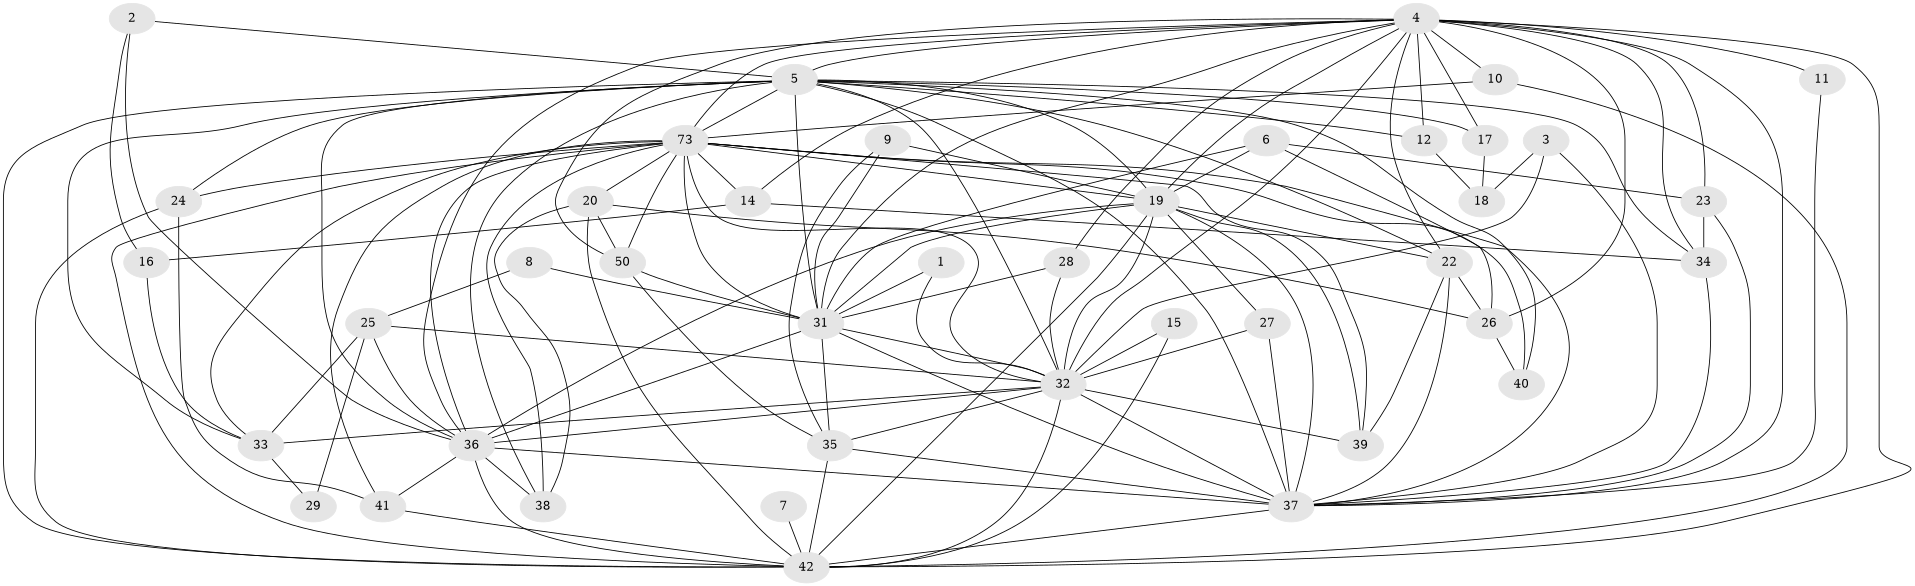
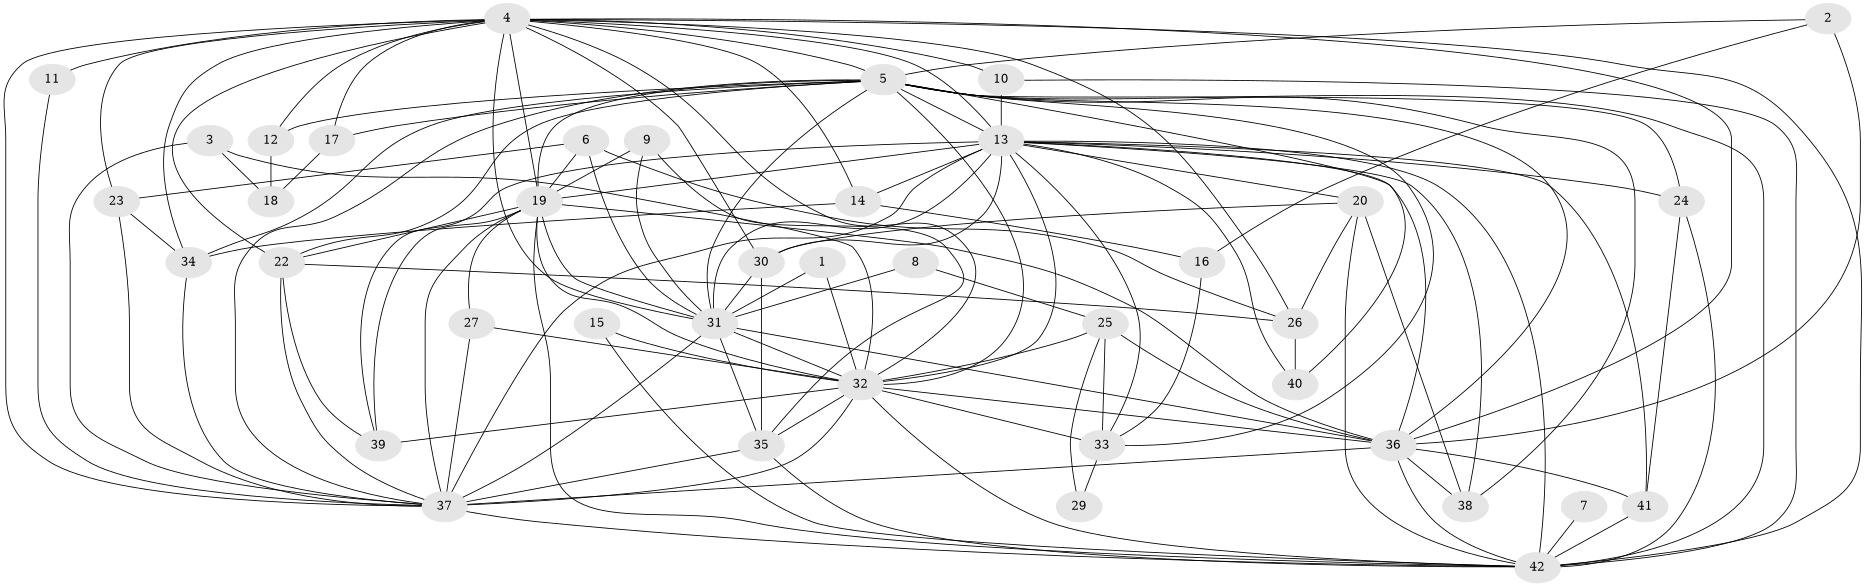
node "73": label "73" -> "13"
node "50": label "50" -> "30"
node "28": removed
